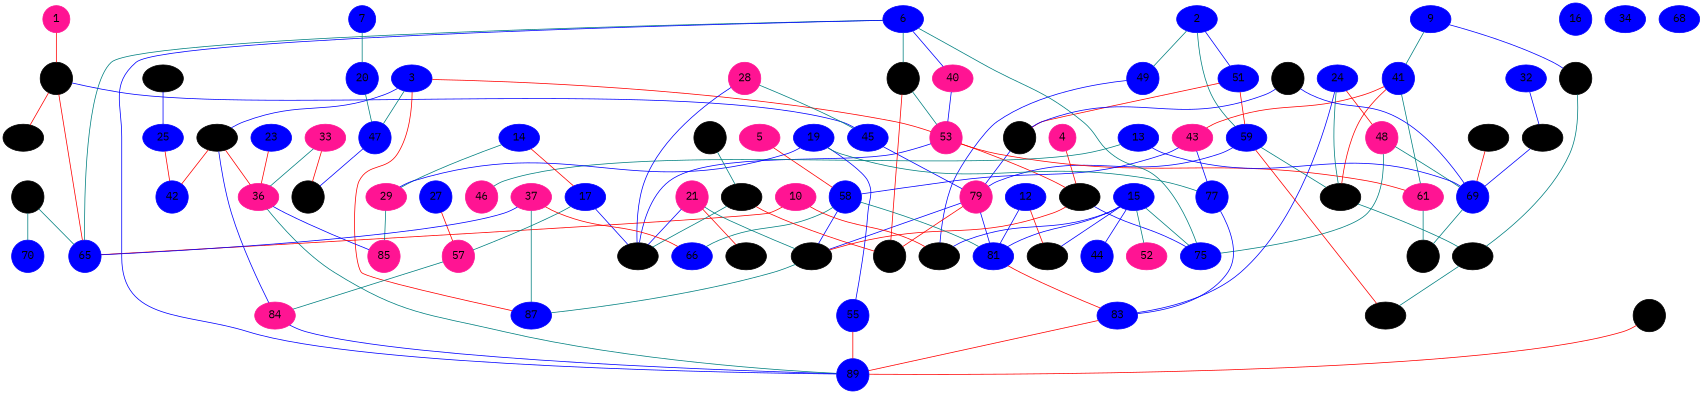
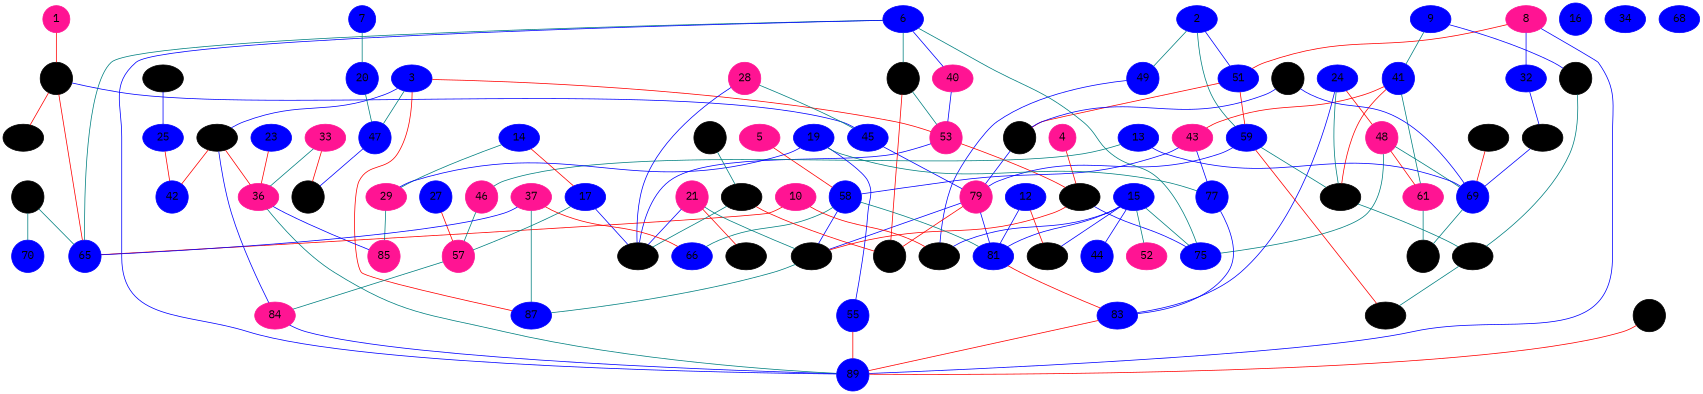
node "8": added
edge "53" -- "61": now "48" -- "61"
edge "46" -- "57": added
